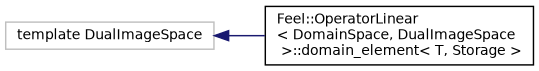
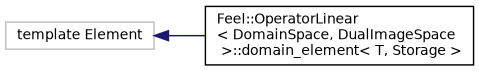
node "template DualImageSpace": label "template DualImageSpace" -> "template Element"
